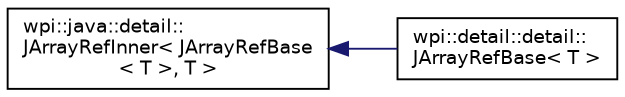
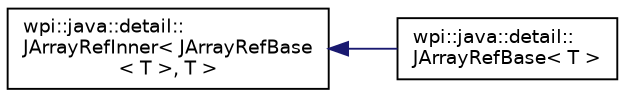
node "wpi::detail::detail:: JArrayRefBase< T >": label "wpi::detail::detail:: JArrayRefBase< T >" -> "wpi::java::detail:: JArrayRefBase< T >"
